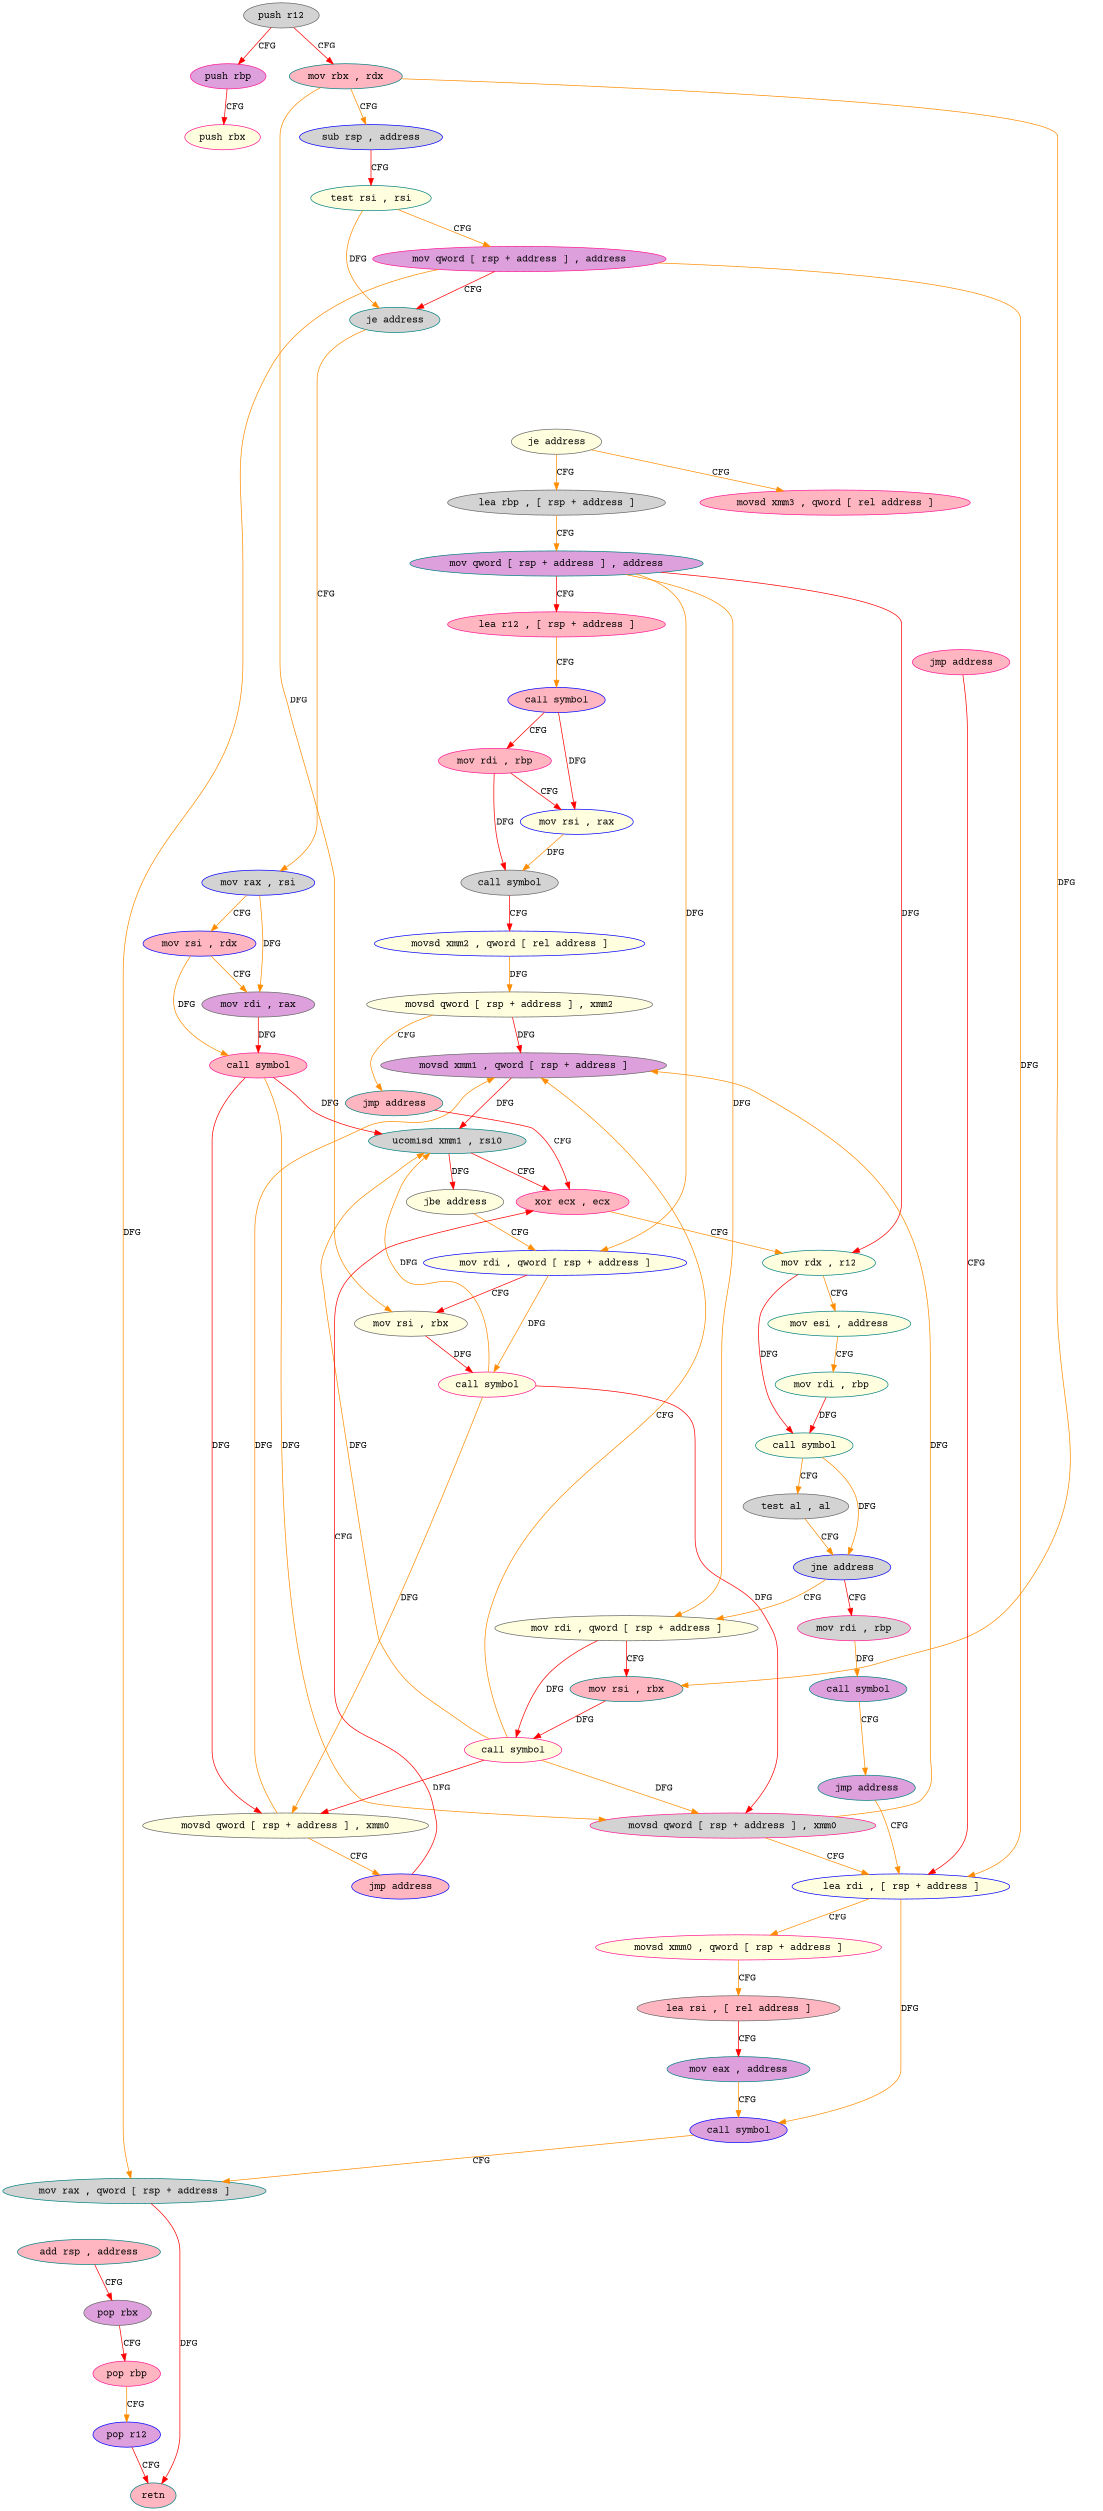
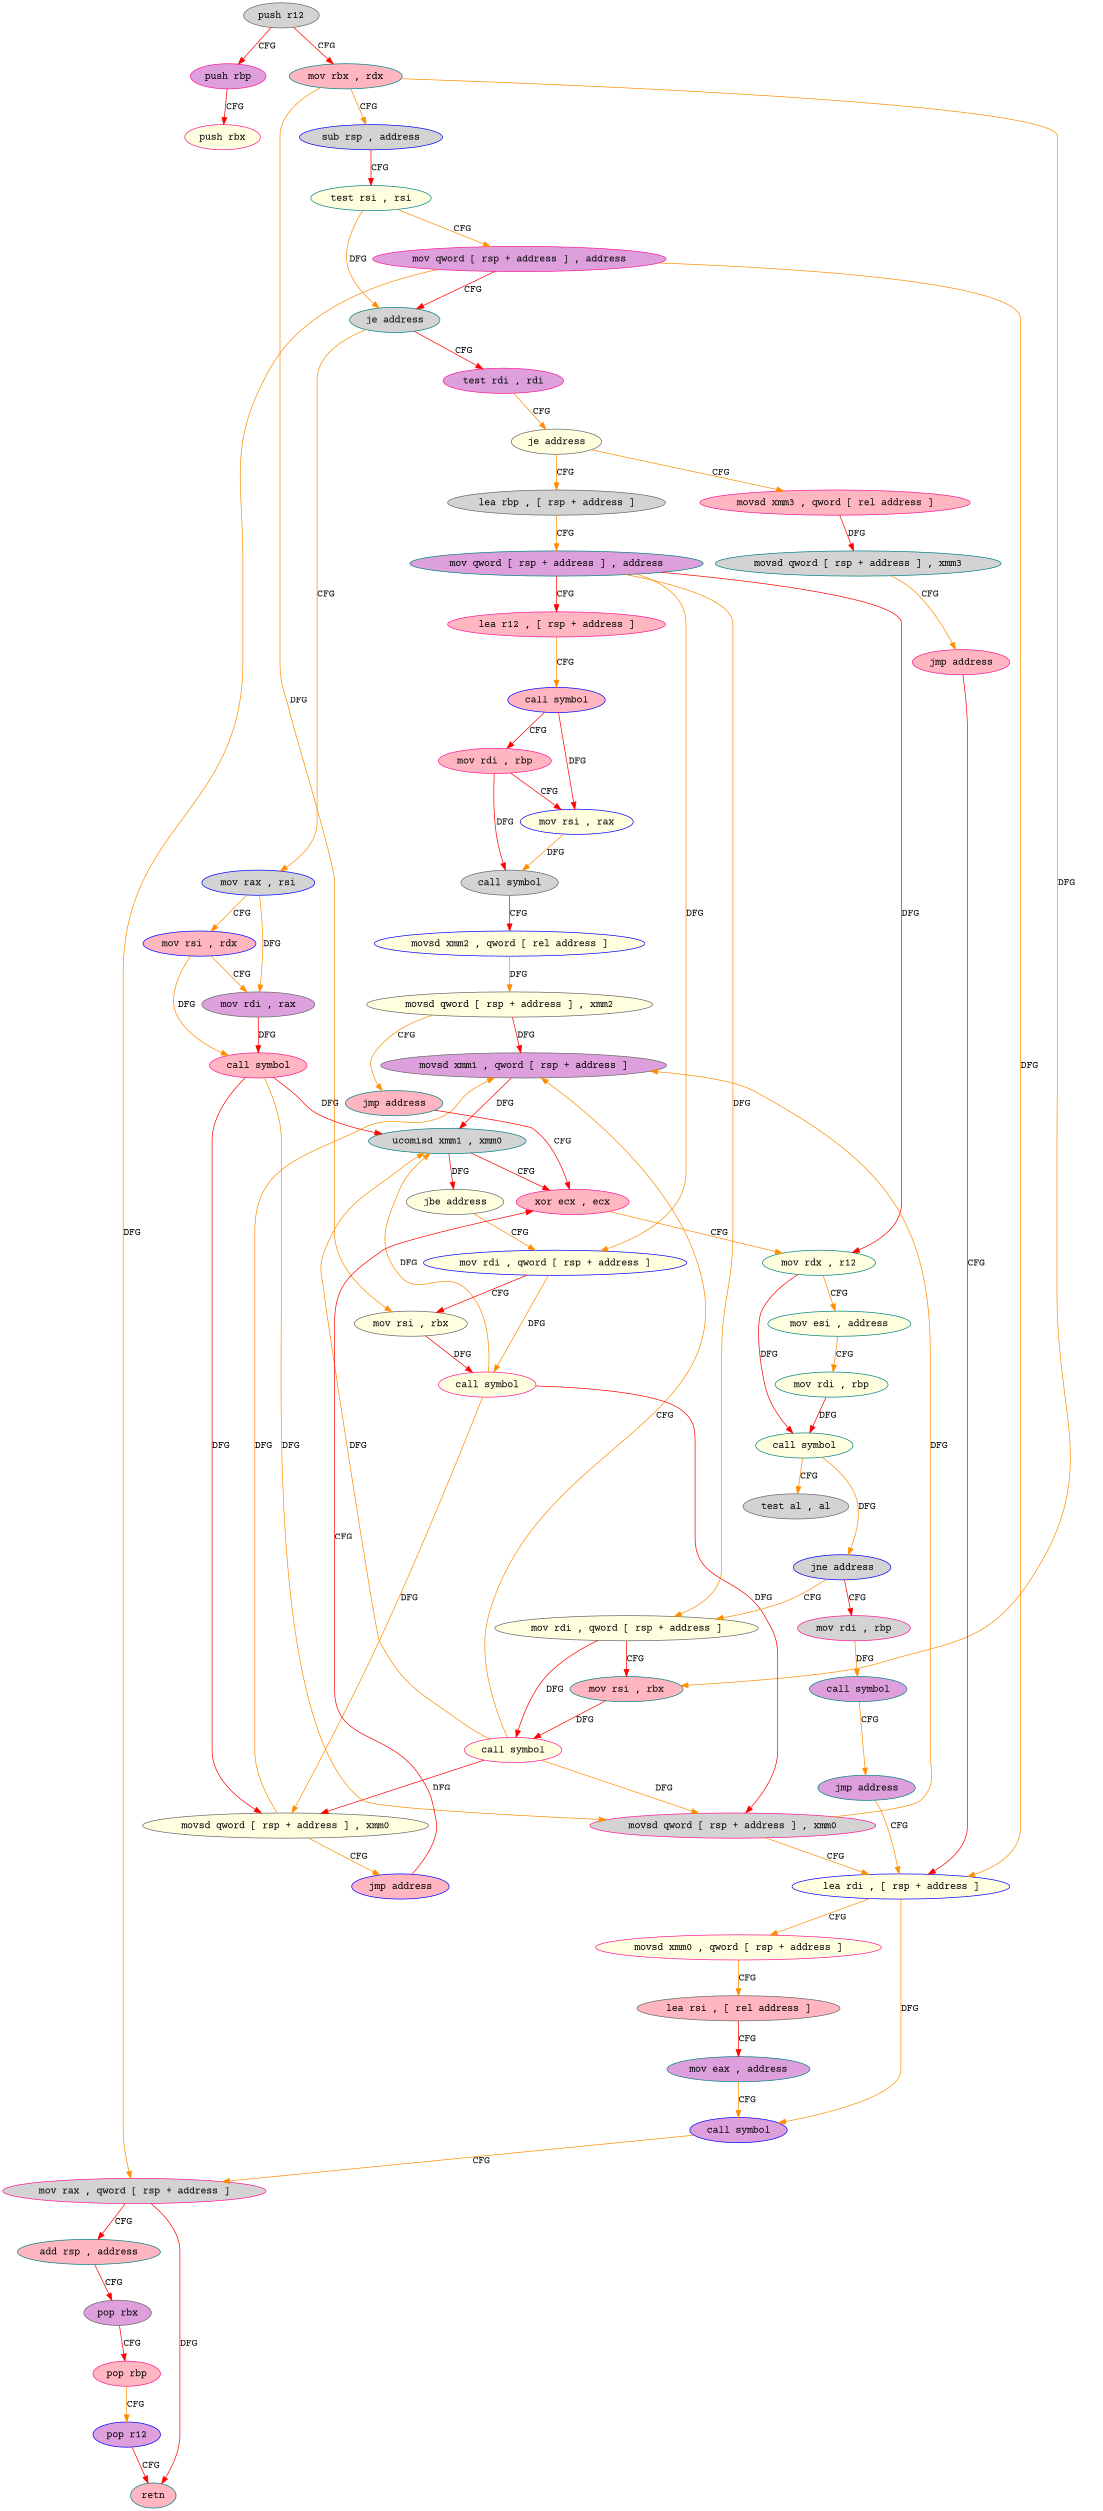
node "test rdi , rdi": added
node "movsd qword [ rsp + address ] , xmm3": added
node "ucomisd xmm1 , rsi0": label "ucomisd xmm1 , rsi0" -> "ucomisd xmm1 , xmm0"
edge "test al , al" -> "jne address": removed, label "CFG"
node "mov rax , qword [ rsp + address ]": color teal -> deeppink
edge "mov rax , qword [ rsp + address ]" -> "add rsp , address": added, label "CFG"
